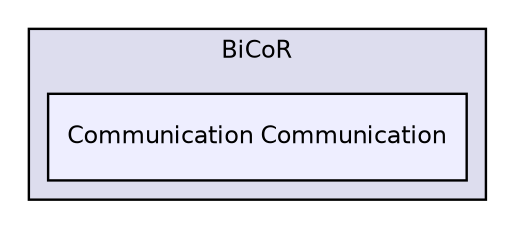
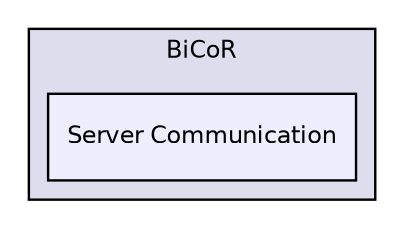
node "Communication Communication": label "Communication Communication" -> "Server Communication"
